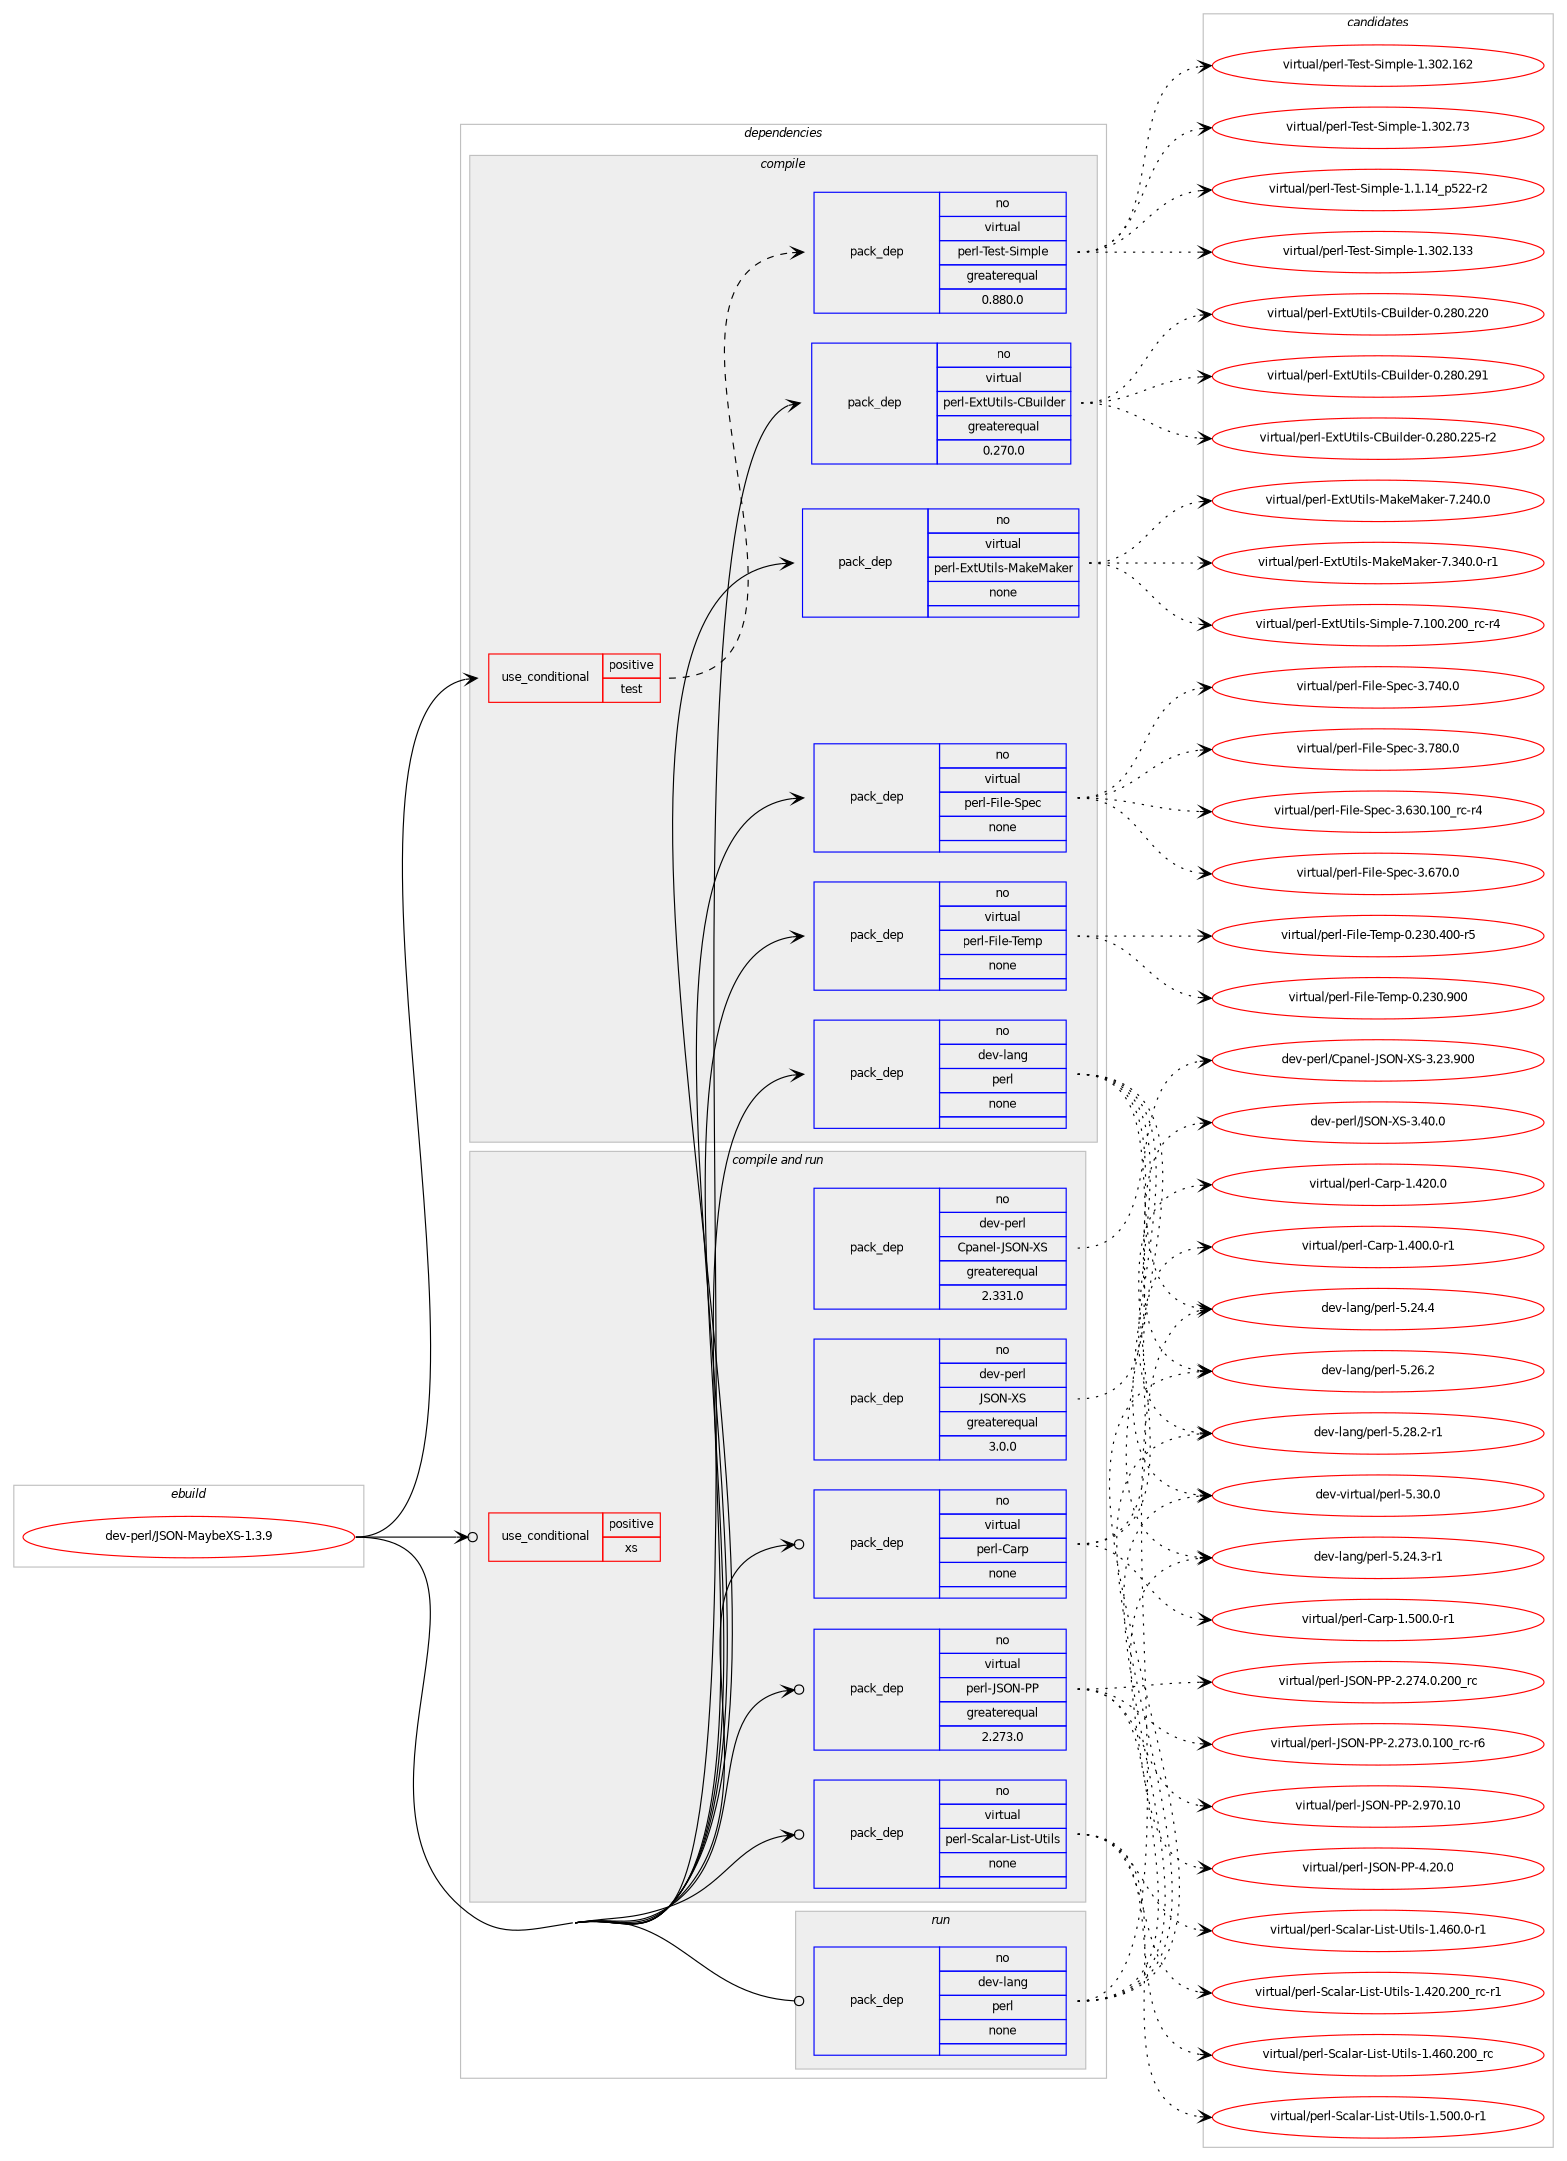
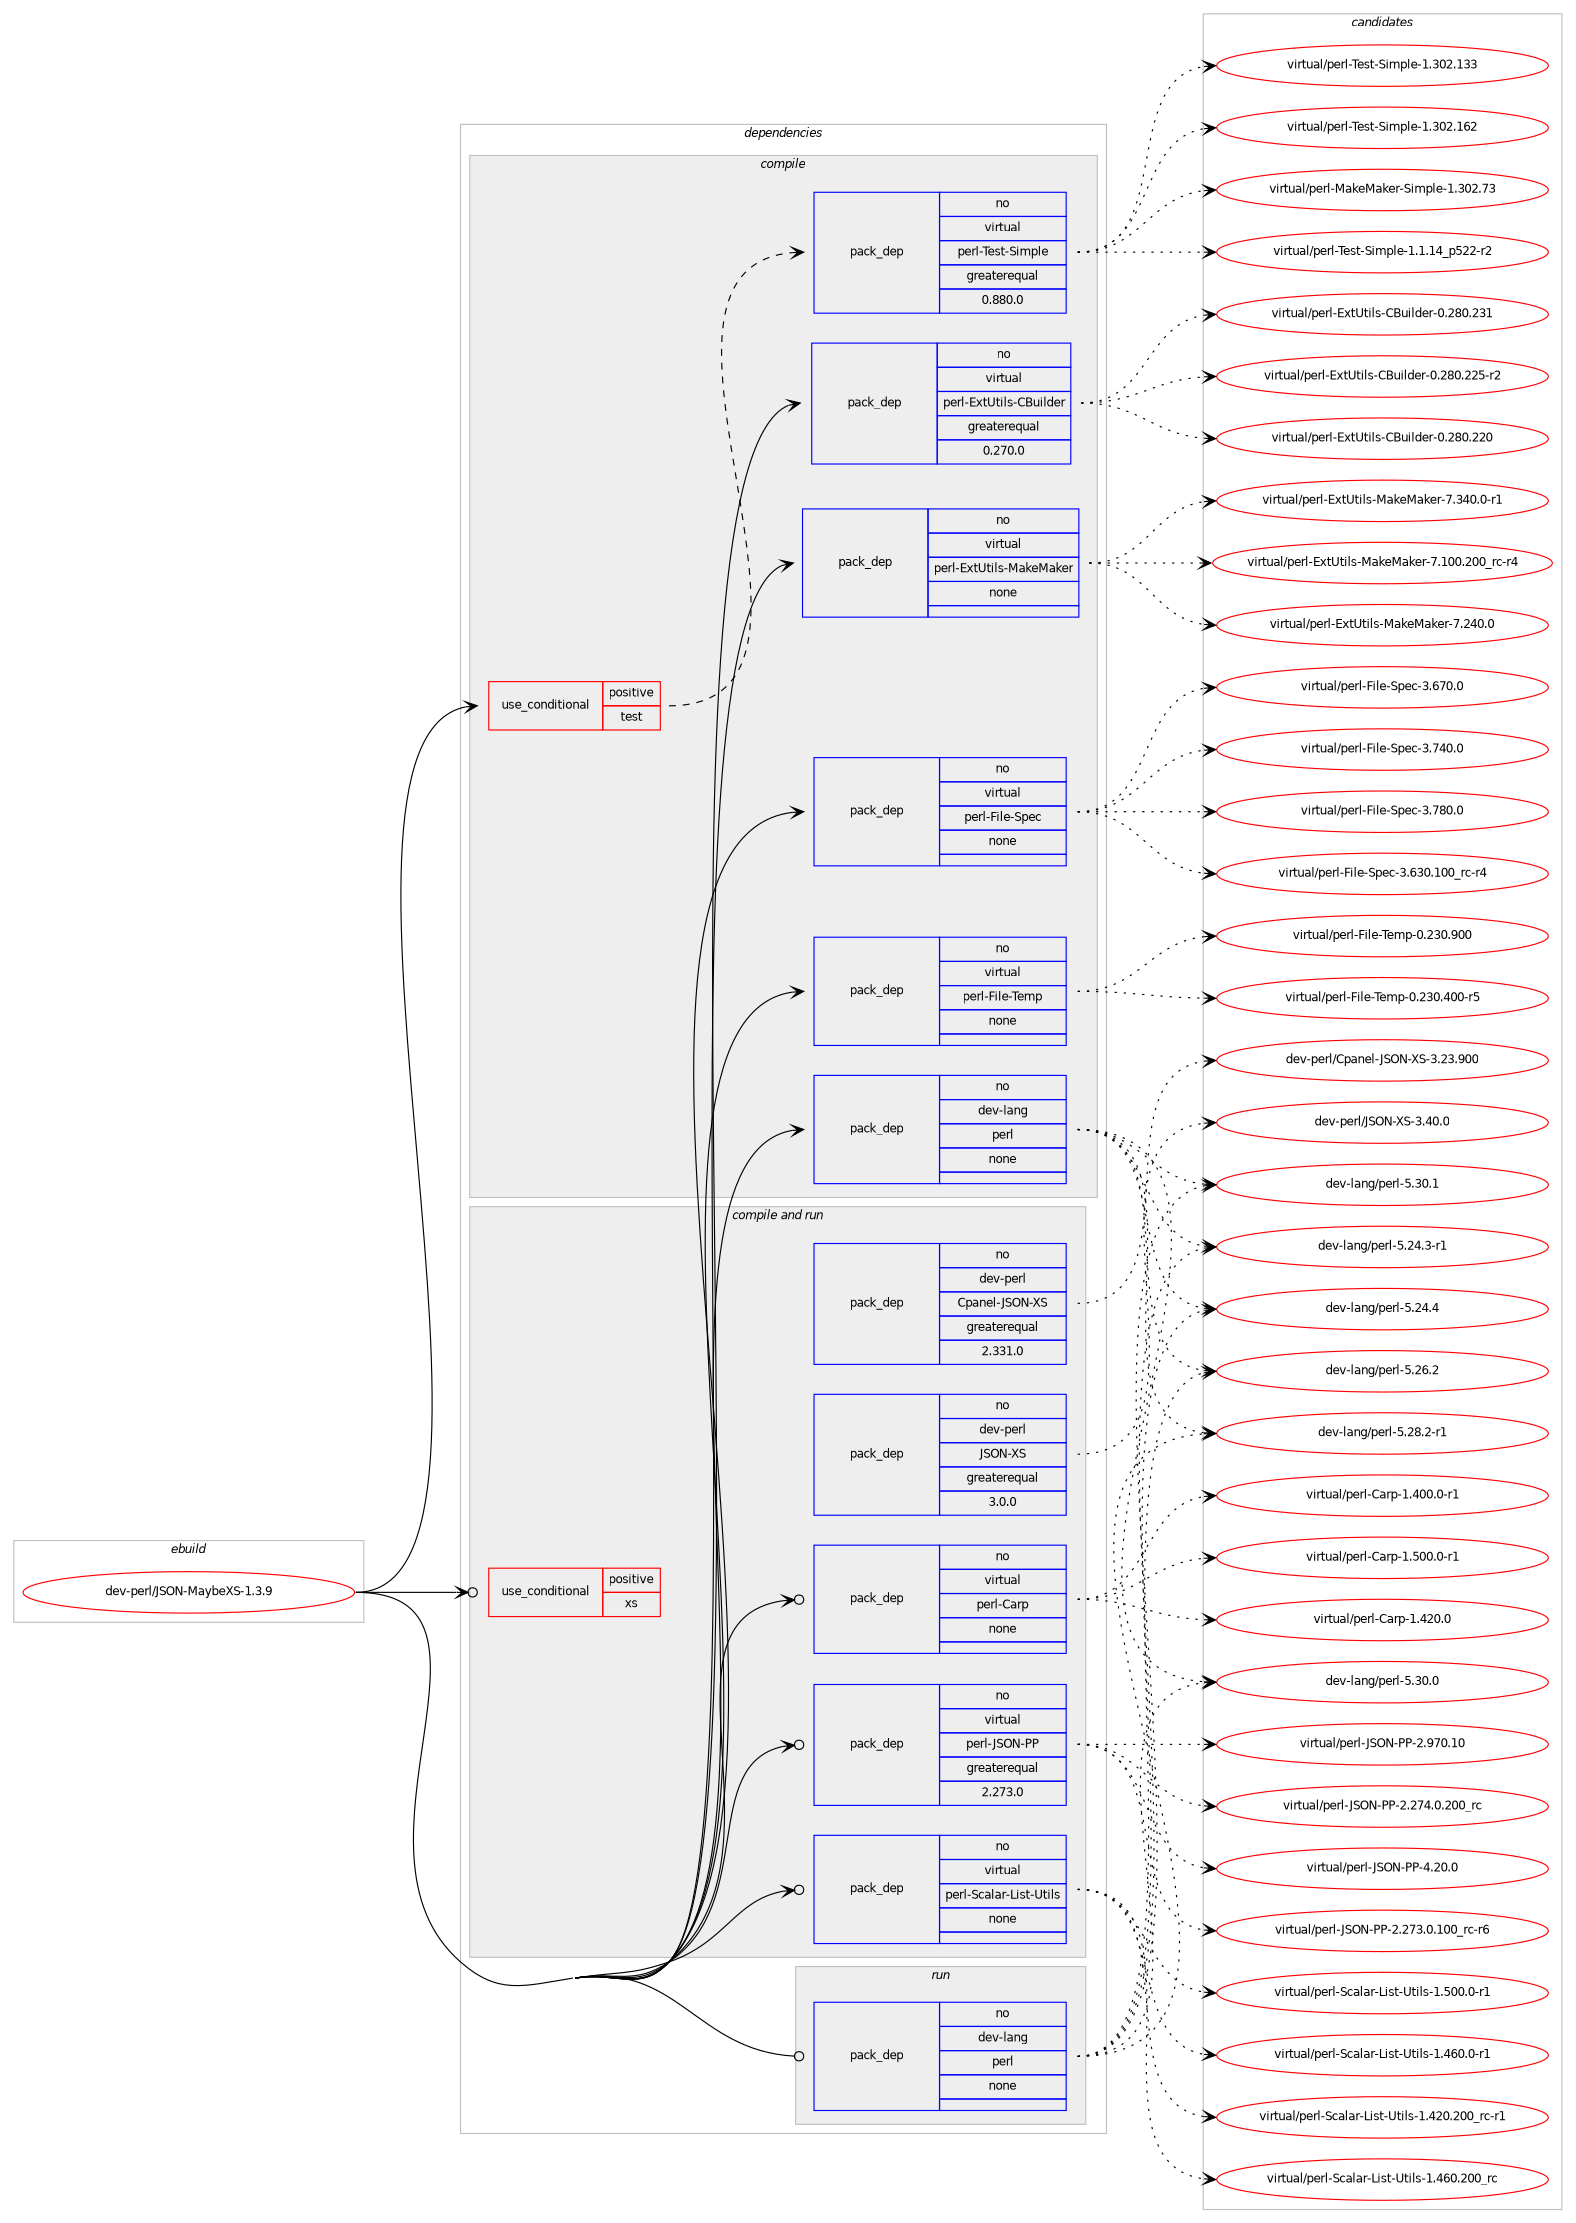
node "virtual/perl-Test-Simple-1.302.73": label "virtual/perl-Test-Simple-1.302.73" -> "virtual/perl-MakeMaker-Simple-1.302.73"
node "virtual/perl-ExtUtils-CBuilder-0.280.291": label "virtual/perl-ExtUtils-CBuilder-0.280.291" -> "virtual/perl-ExtUtils-CBuilder-0.280.231"
node "virtual/perl-ExtUtils-Simple-7.100.200_rc-r4": label "virtual/perl-ExtUtils-Simple-7.100.200_rc-r4" -> "virtual/perl-ExtUtils-MakeMaker-7.100.200_rc-r4"
node "dev-lang/perl-5.30.1": added
node "dev-virtual/perl-5.30.0": label "dev-virtual/perl-5.30.0" -> "dev-lang/perl-5.30.0"
